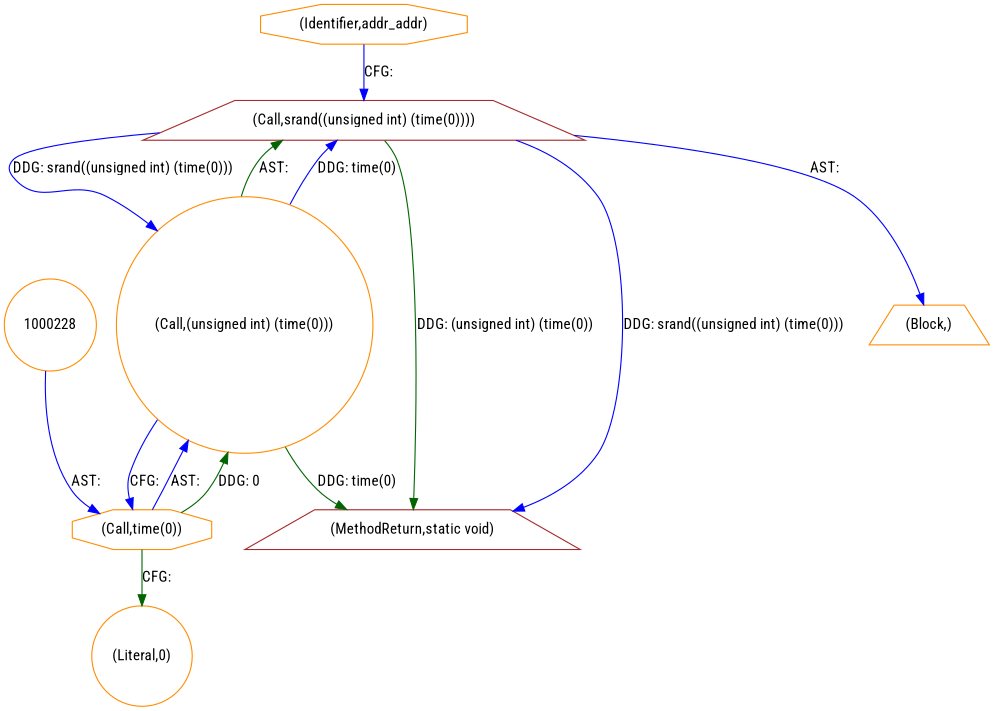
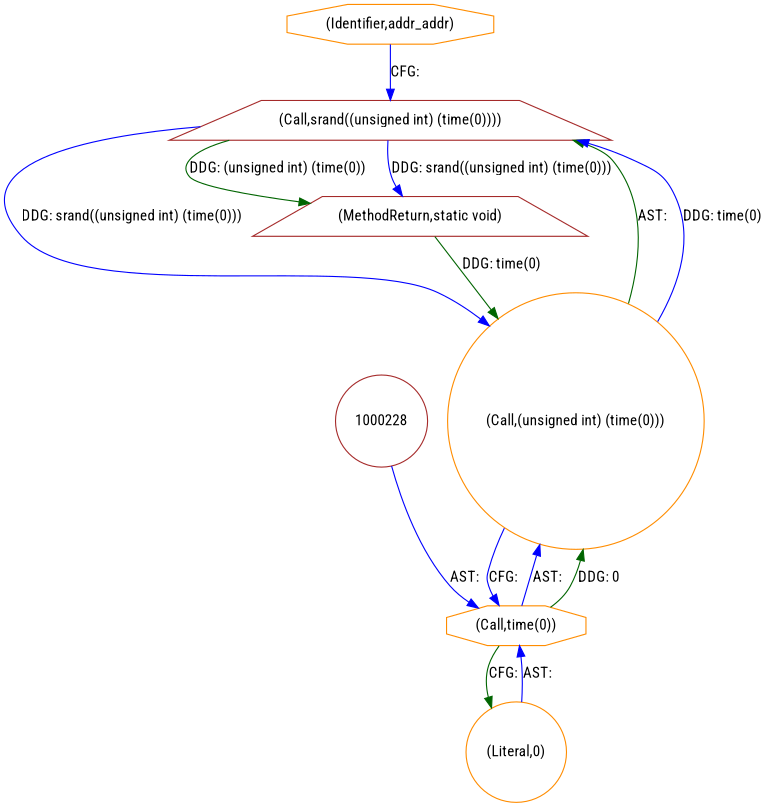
node "1000228": color darkorange -> brown
node "(Block,)": removed
edge "(Call,(unsigned int) (time(0)))" -> "(MethodReturn,static void)": reversed
edge "(Literal,0)" -> "(Call,time(0))": added, label "AST:"
